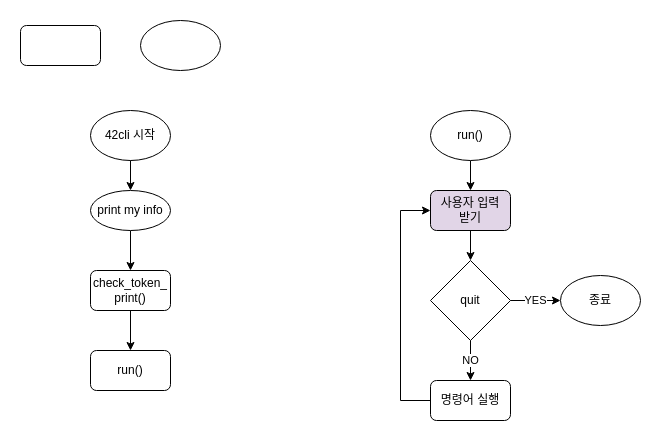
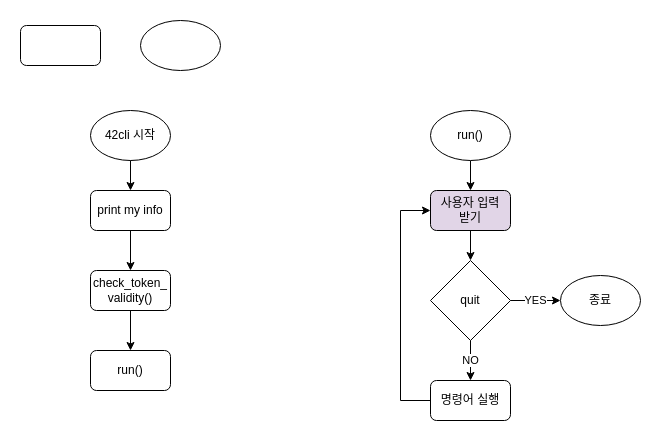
node "print my info": shape ellipse -> rounded rectangle
node "check_token_ print()": label "check_token_ print()" -> "check_token_ validity()"
